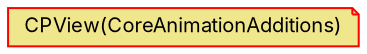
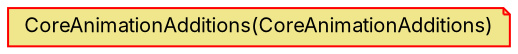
node "CPView(CoreAnimationAdditions)": label "CPView(CoreAnimationAdditions)" -> "CoreAnimationAdditions(CoreAnimationAdditions)"
